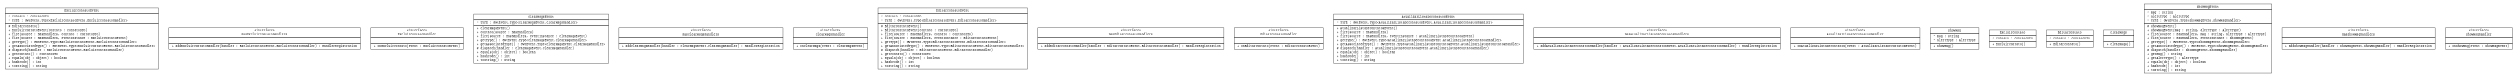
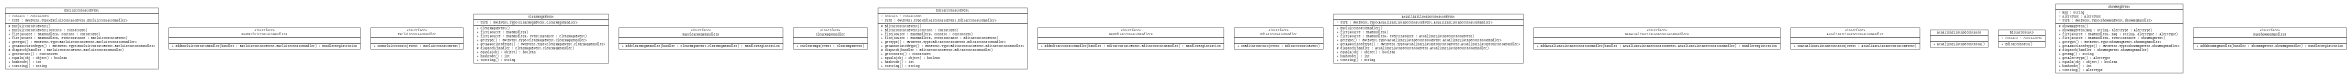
node "ExcluirContatoEvent": text "# EditarContato()" -> "# ExcluirContatoEvent()"
node "AtualizarListaDeContatosEvent": text "+ AtualizarListaDeContatosEvent()" -> "+ ExcluirContatoHandler()"
node "ClearMsgsEvent": text "+ contato(source : HasHandlers)" -> "+ fire(source : HasHandlers)"
node "ShowMsg": removed
node "AtualizarListaDeContatos": added
node "ExcluirContato": removed
node "ClearMsgs": removed
node "ShowMsgHandler": removed
node "ShowMsgEvent": text "+ toString() : String" -> "+ toString() : AlertType"
